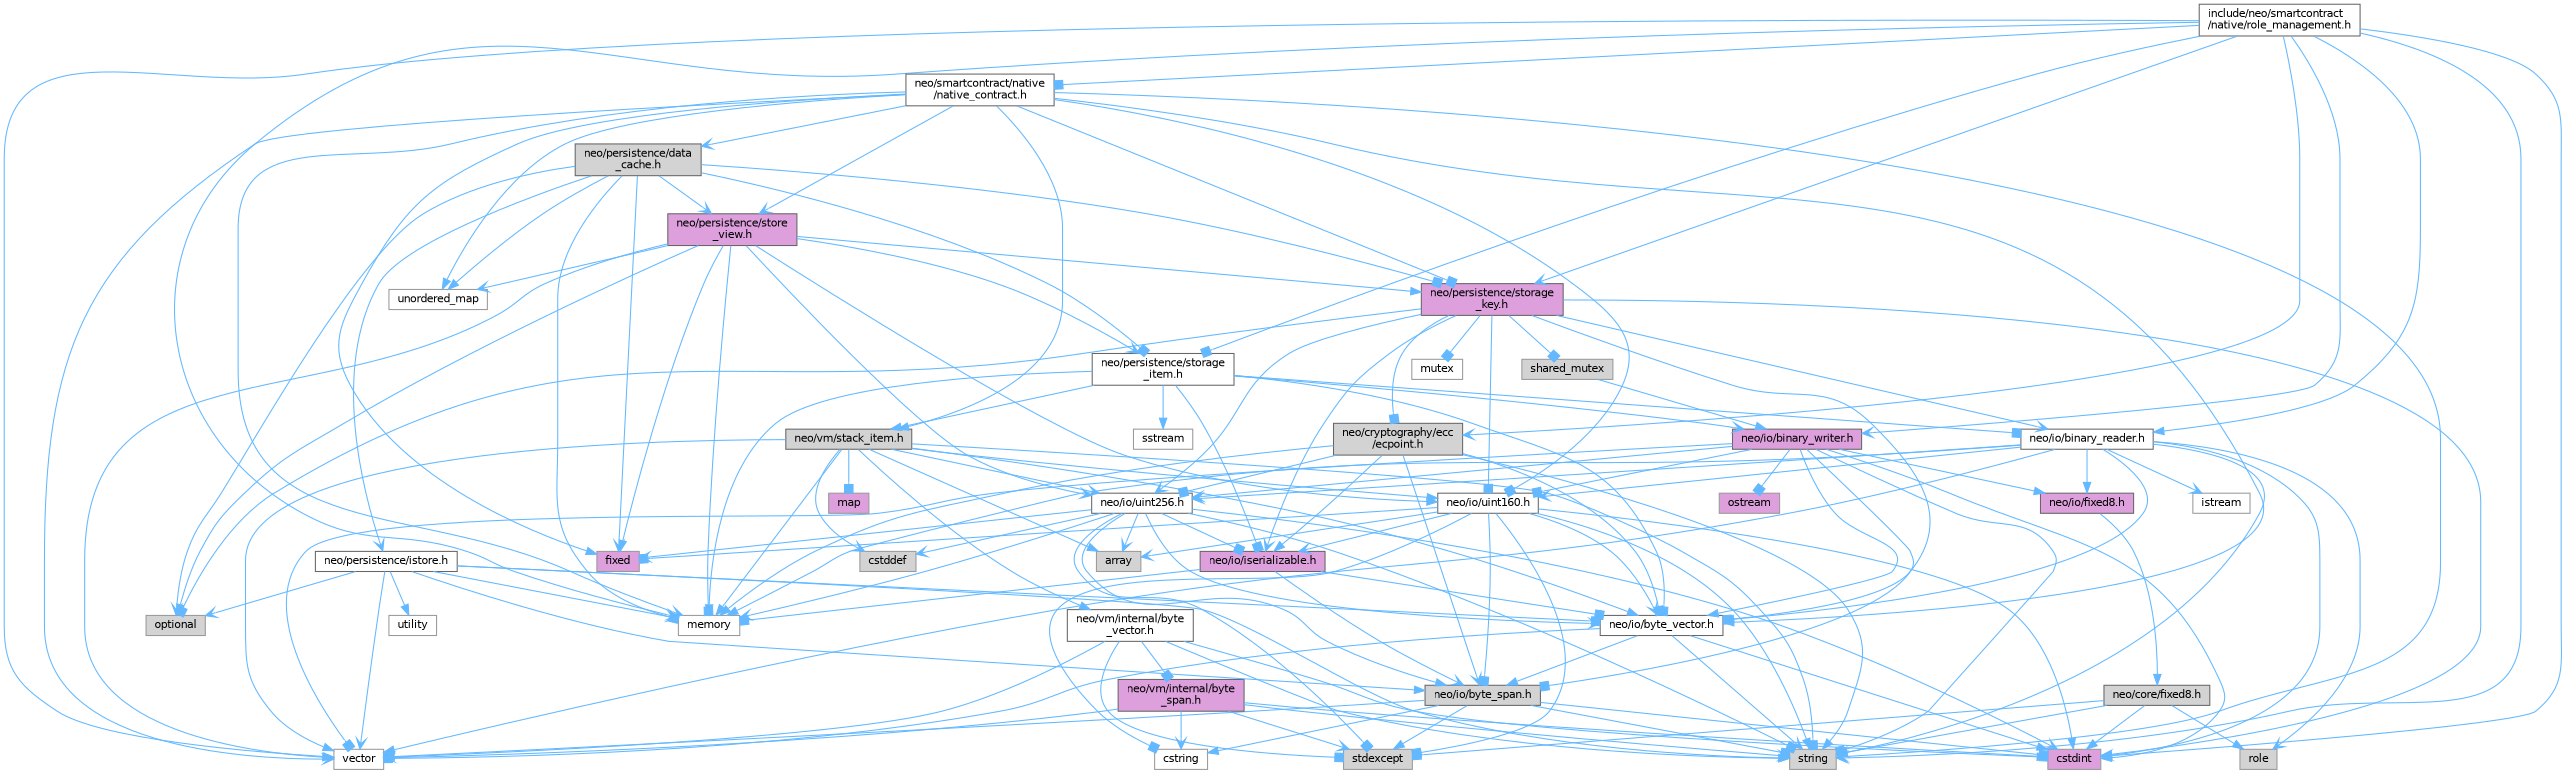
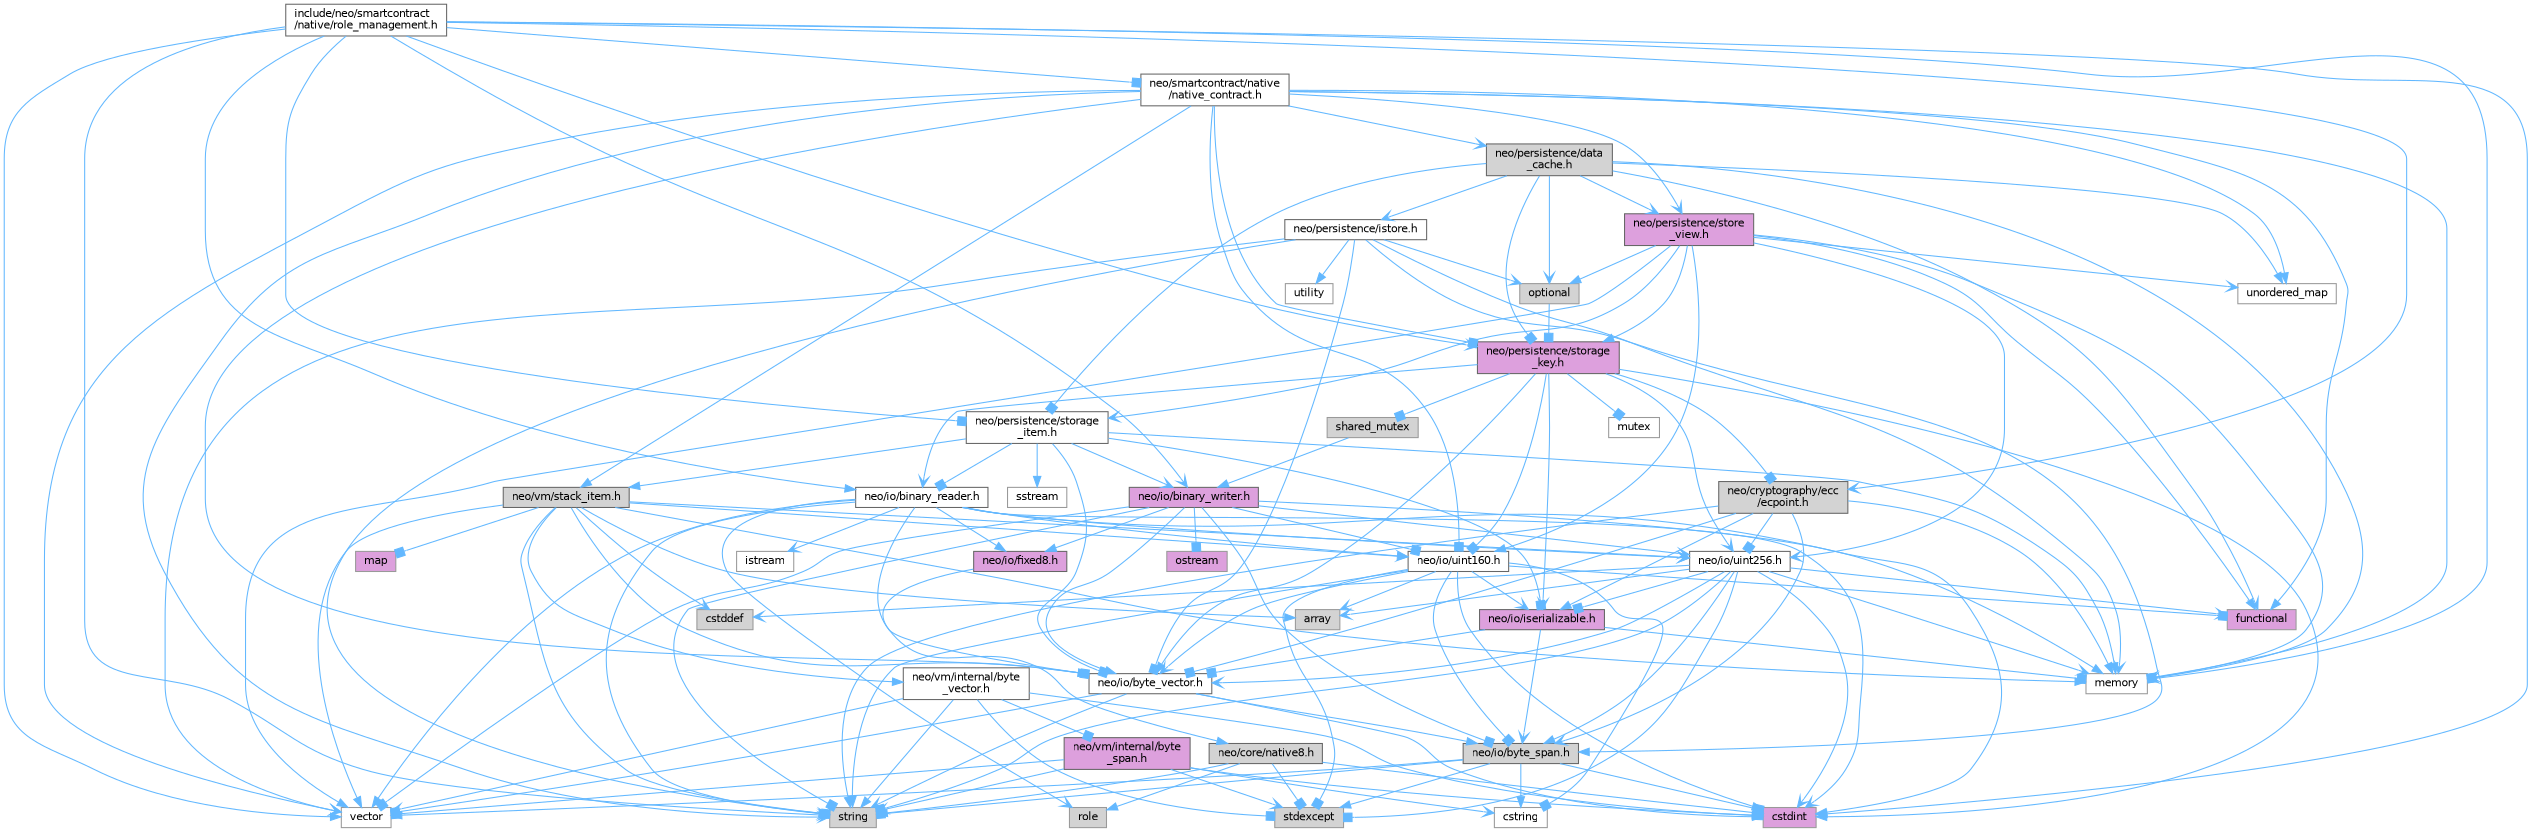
edge "neo/persistence/storage _key.h" -> "optional": reversed
node "fixed": label "fixed" -> "functional"
node "neo/core/fixed8.h": label "neo/core/fixed8.h" -> "neo/core/native8.h"
